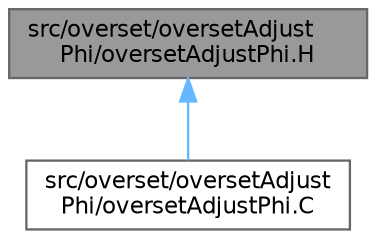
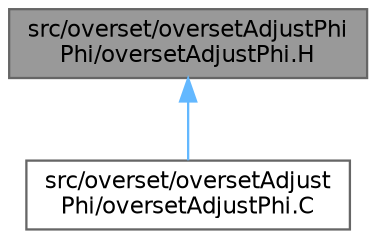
node "src/overset/oversetAdjust Phi/oversetAdjustPhi.H": label "src/overset/oversetAdjust Phi/oversetAdjustPhi.H" -> "src/overset/oversetAdjustPhi Phi/oversetAdjustPhi.H"
